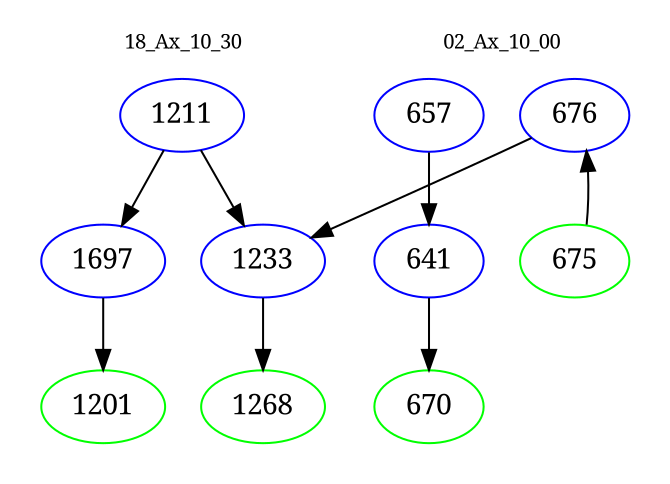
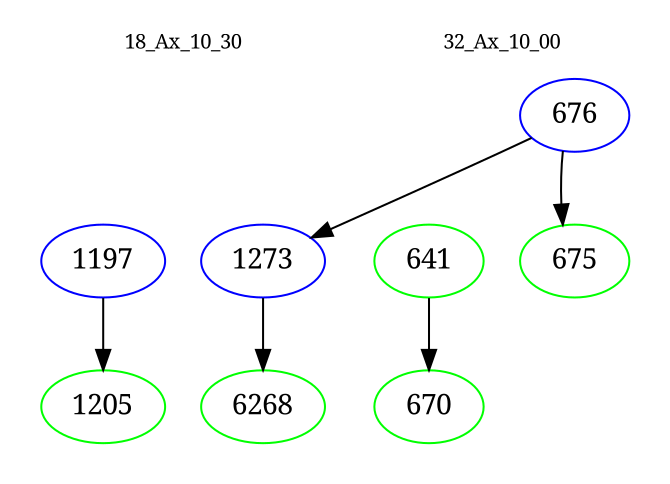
cluster "02_Ax_10_00": label "02_Ax_10_00" -> "32_Ax_10_00"
node "1211": removed
node "657": removed
edge "675" -> "676": reversed
node "1697": label "1697" -> "1197"
node "1233": label "1233" -> "1273"
node "641": color blue -> green
node "1201": label "1201" -> "1205"
node "1268": label "1268" -> "6268"
